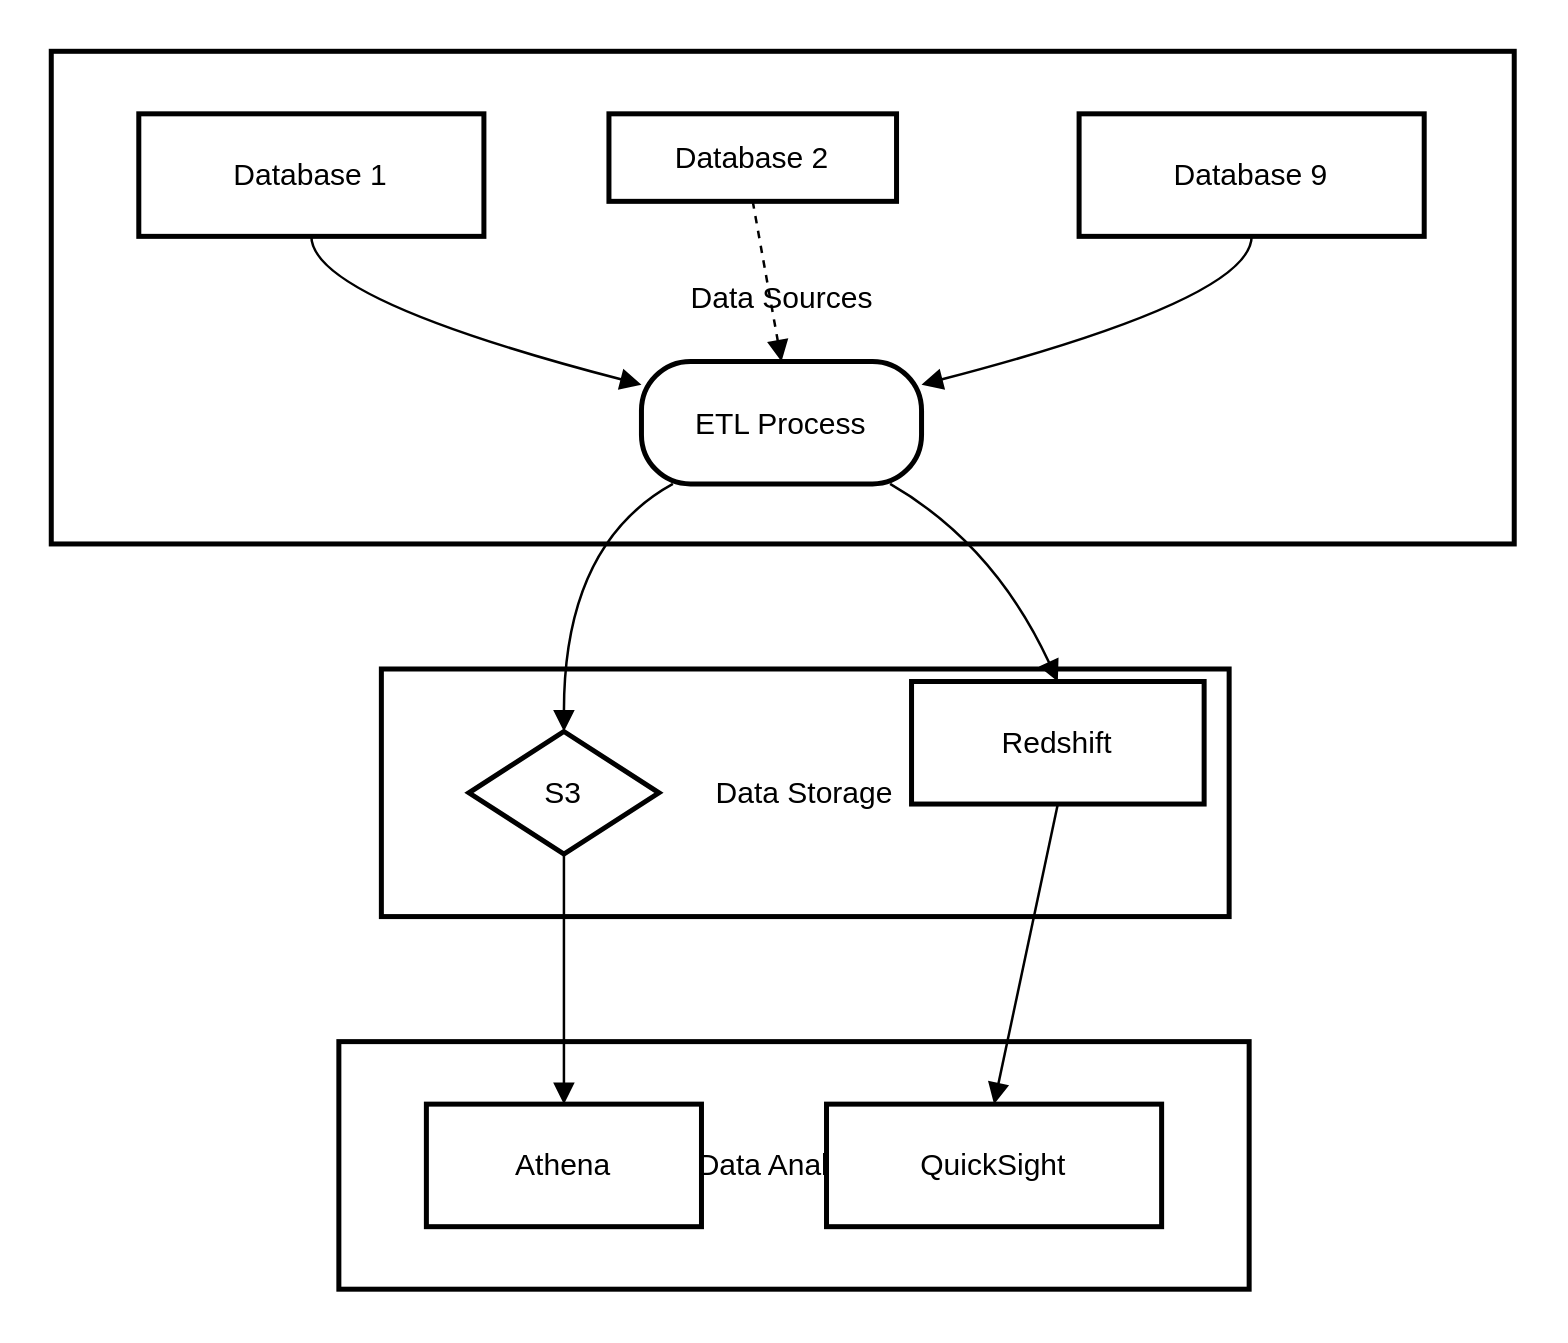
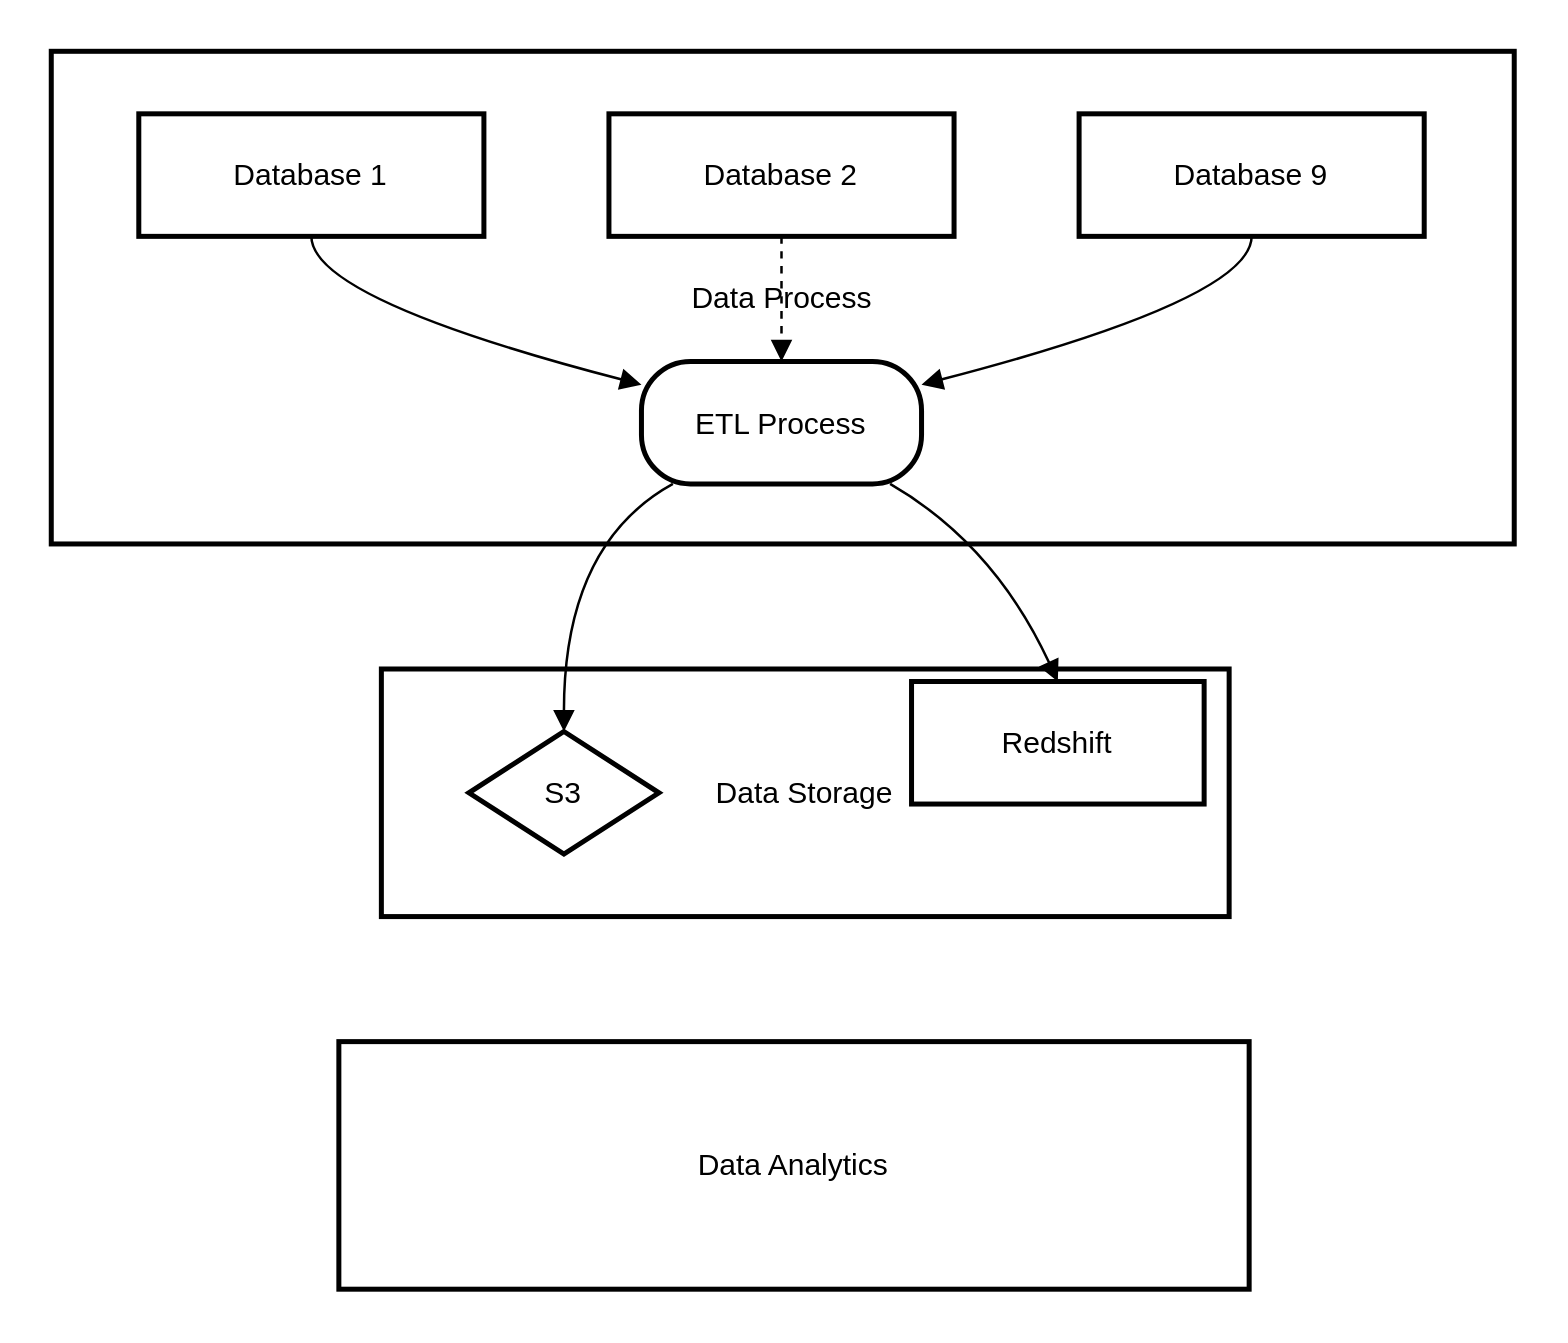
node "Database 2": size 288x88 -> 345x123
node "Data Sources": label "Data Sources" -> "Data Process"
edge "Redshift" -> "QuickSight": removed
edge "S3" -> "Athena": removed
node "Athena": removed
node "QuickSight": removed
